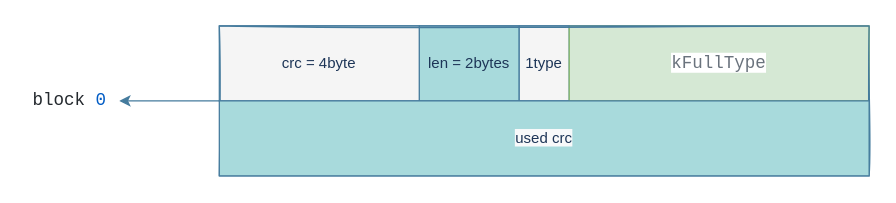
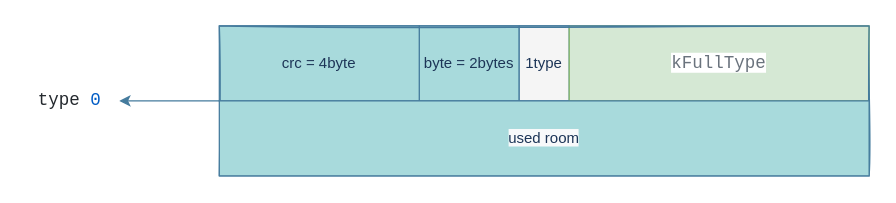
node "crc = 4byte": fillcolor #f5f5f5 -> #a8dadc
node "len = 2bytes": label "len = 2bytes" -> "byte = 2bytes"
node "block 0": label "block 0" -> "type 0"
node "used crc": label "used crc" -> "used room"
